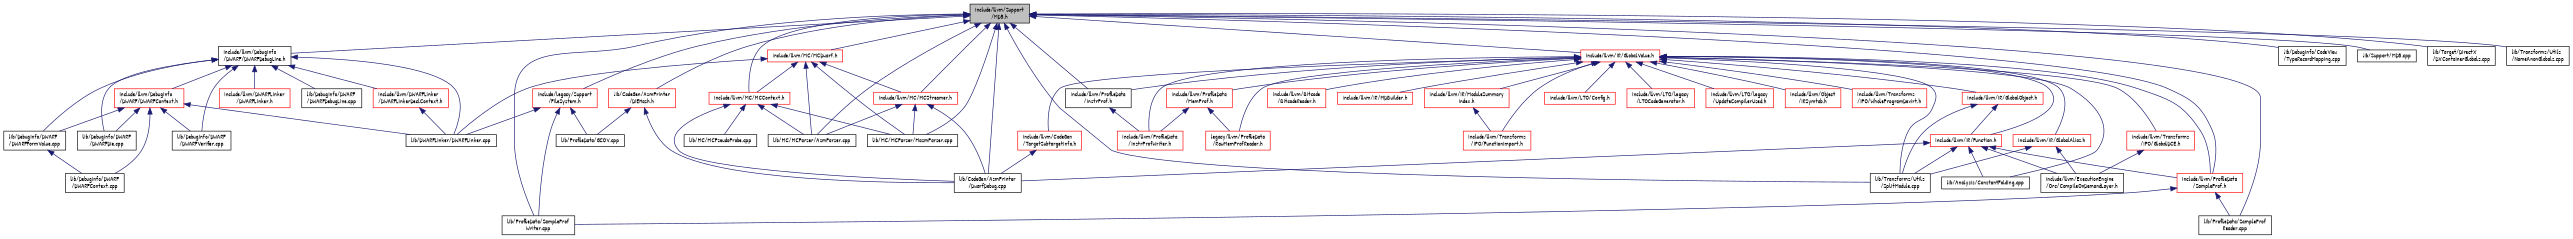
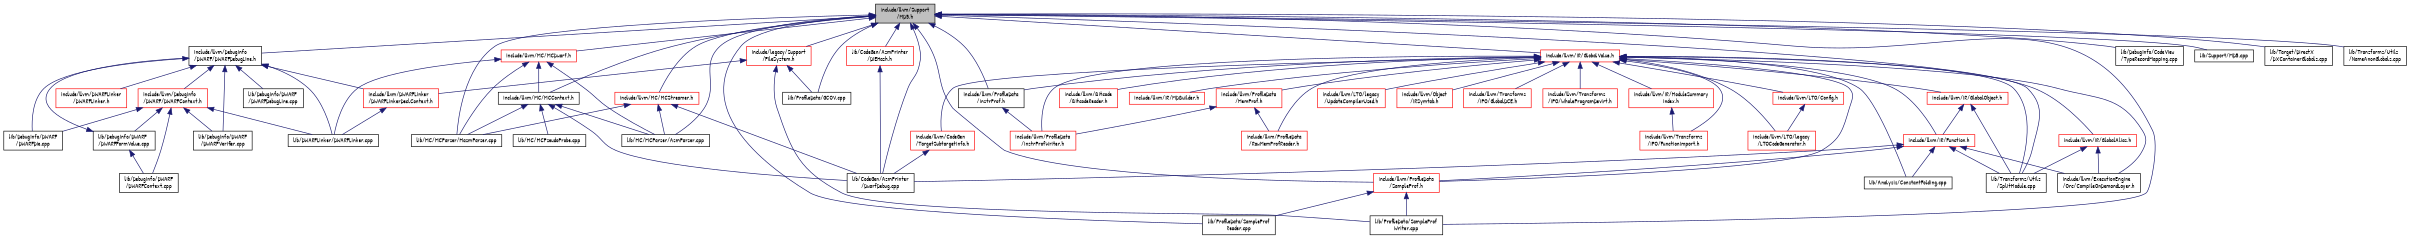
edge "include/llvm/MC/MCStreamer.h" -> "include/llvm/MC/MCDwarf.h": removed
edge "lib/DebugInfo/DWARF /DWARFFormValue.cpp" -> "include/llvm/DebugInfo /DWARF/DWARFDebugLine.h": reversed
node "include/llvm/MC/MCContext.h": color red -> black
edge "include/llvm/LTO/legacy /LTOCodeGenerator.h" -> "include/llvm/LTO/Config.h": added
edge "lib/DWARFLinker/DWARFLinker.cpp" -> "include/legacy/Support /FileSystem.h": now "include/llvm/DWARFLinker /DWARFLinkerDeclContext.h" -> "include/legacy/Support /FileSystem.h"
edge "lib/ProfileData/GCOV.cpp" -> "lib/CodeGen/AsmPrinter /DIEHash.h": now "lib/ProfileData/GCOV.cpp" -> "include/llvm/Support /MD5.h"
node "legacy/llvm/ProfileData /RawMemProfReader.h": label "legacy/llvm/ProfileData /RawMemProfReader.h" -> "include/llvm/ProfileData /RawMemProfReader.h"
edge "include/llvm/ExecutionEngine /Orc/CompileOnDemandLayer.h" -> "include/llvm/Transforms /IPO/GlobalDCE.h": now "include/llvm/ExecutionEngine /Orc/CompileOnDemandLayer.h" -> "include/llvm/IR/GlobalValue.h"
